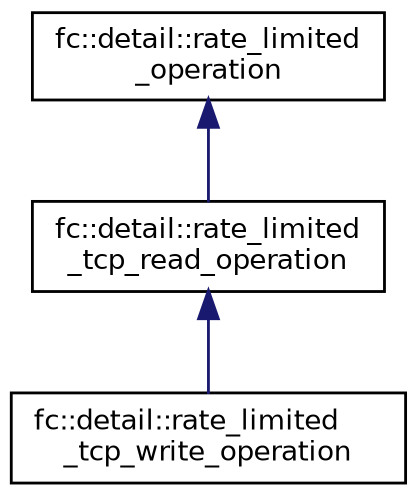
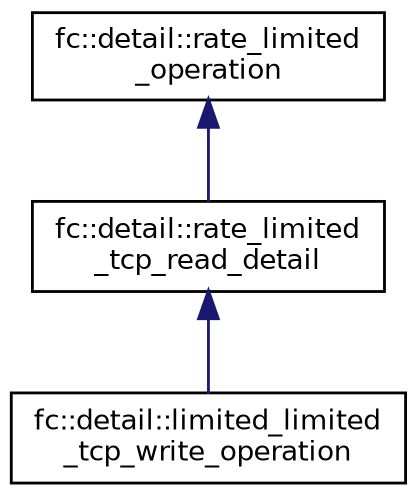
node "fc::detail::rate_limited _tcp_read_operation": label "fc::detail::rate_limited _tcp_read_operation" -> "fc::detail::rate_limited _tcp_read_detail"
node "fc::detail::rate_limited _tcp_write_operation": label "fc::detail::rate_limited _tcp_write_operation" -> "fc::detail::limited_limited _tcp_write_operation"
